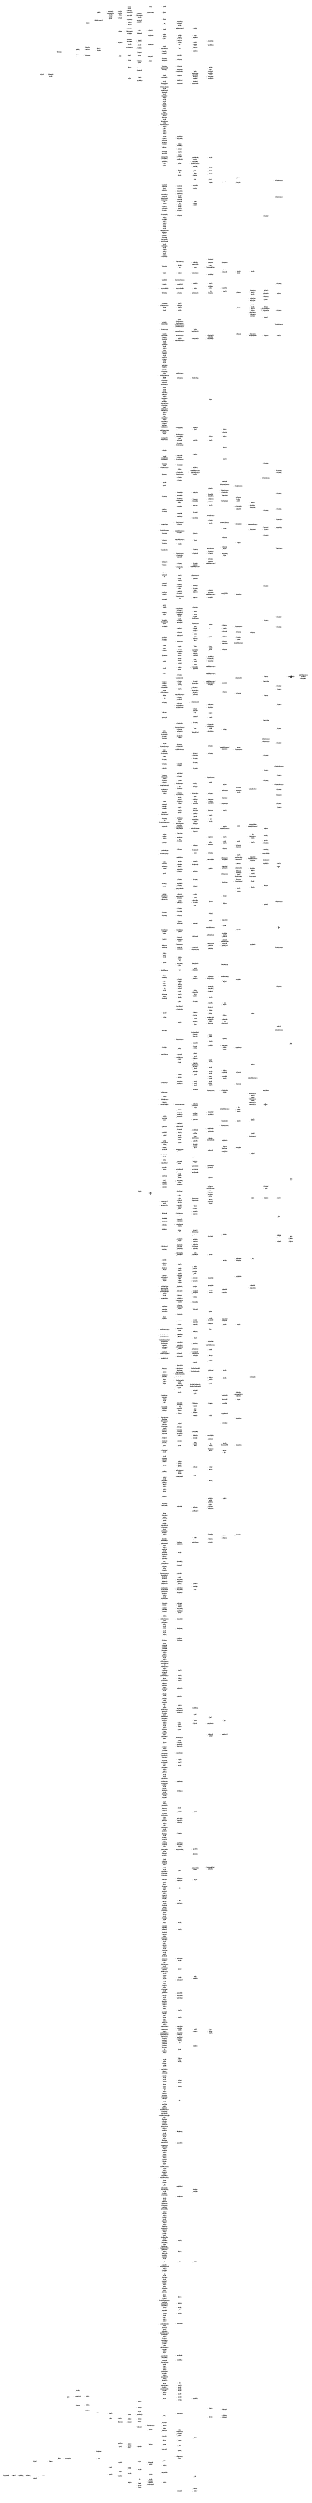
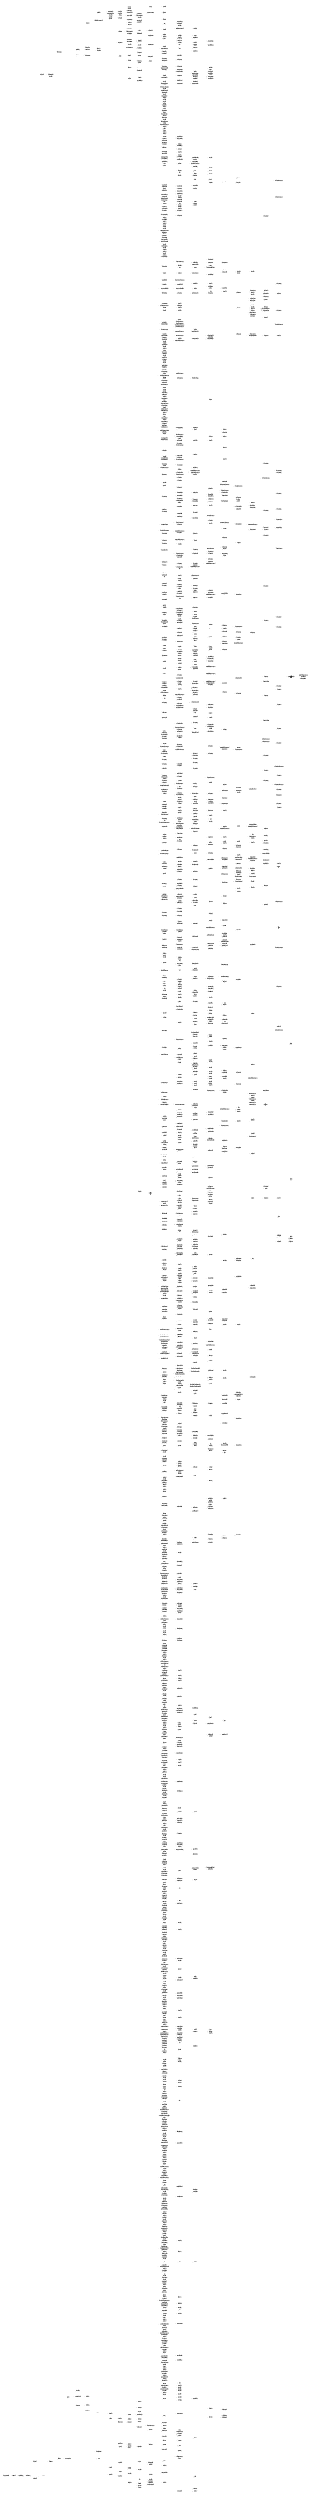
node "do_raw_spin_lock_14": added
